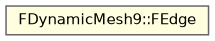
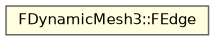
node "FDynamicMesh9::FEdge": label "FDynamicMesh9::FEdge" -> "FDynamicMesh3::FEdge"
